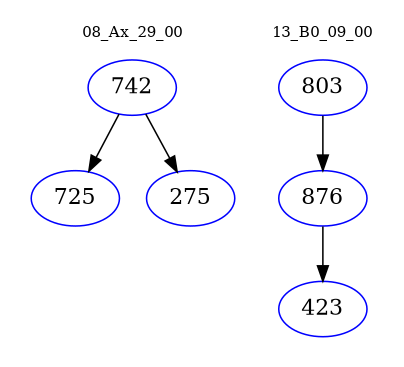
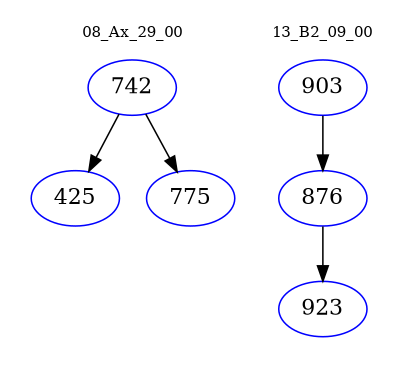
cluster "13_B0_09_00": label "13_B0_09_00" -> "13_B2_09_00"
node "803": label "803" -> "903"
node "725": label "725" -> "425"
node "275": label "275" -> "775"
node "423": label "423" -> "923"
